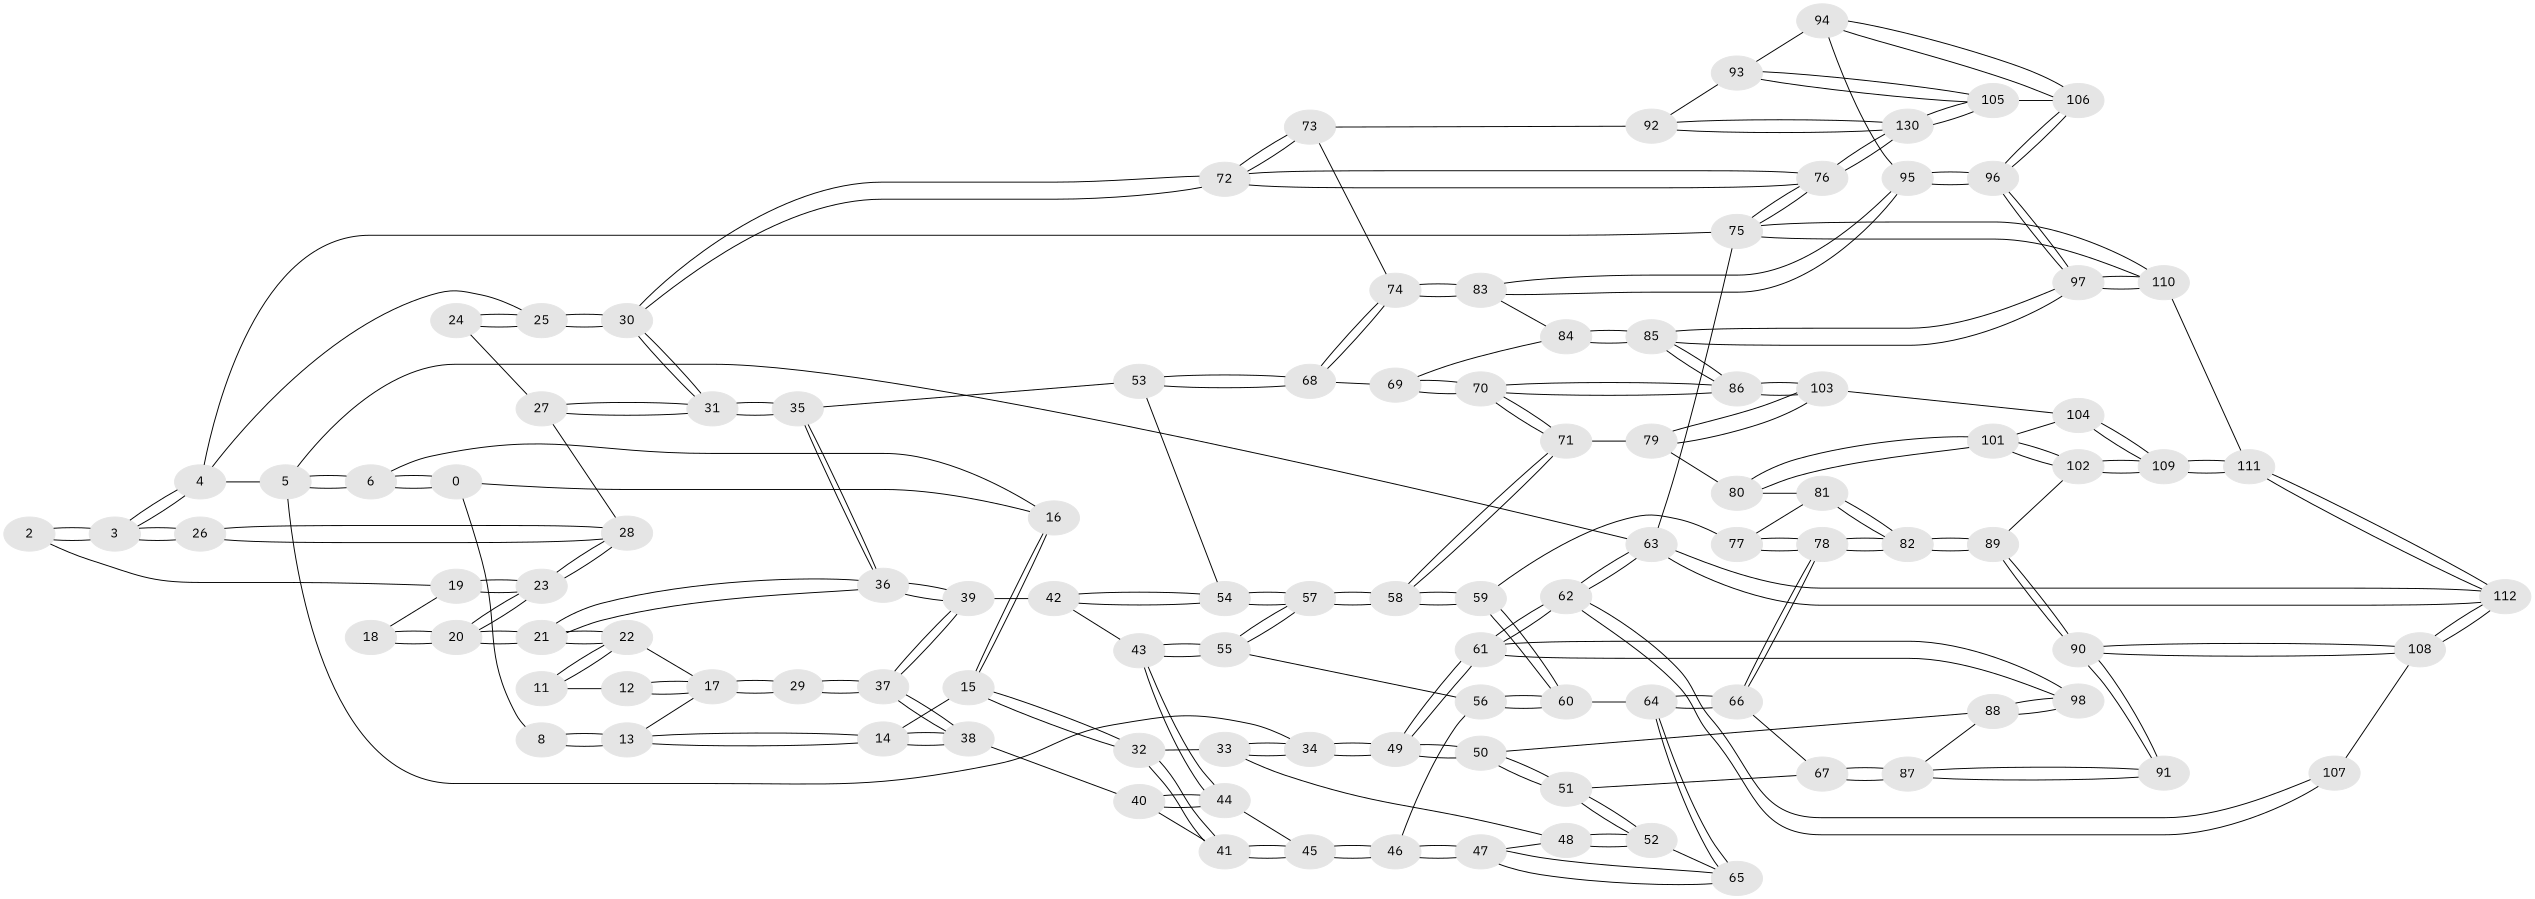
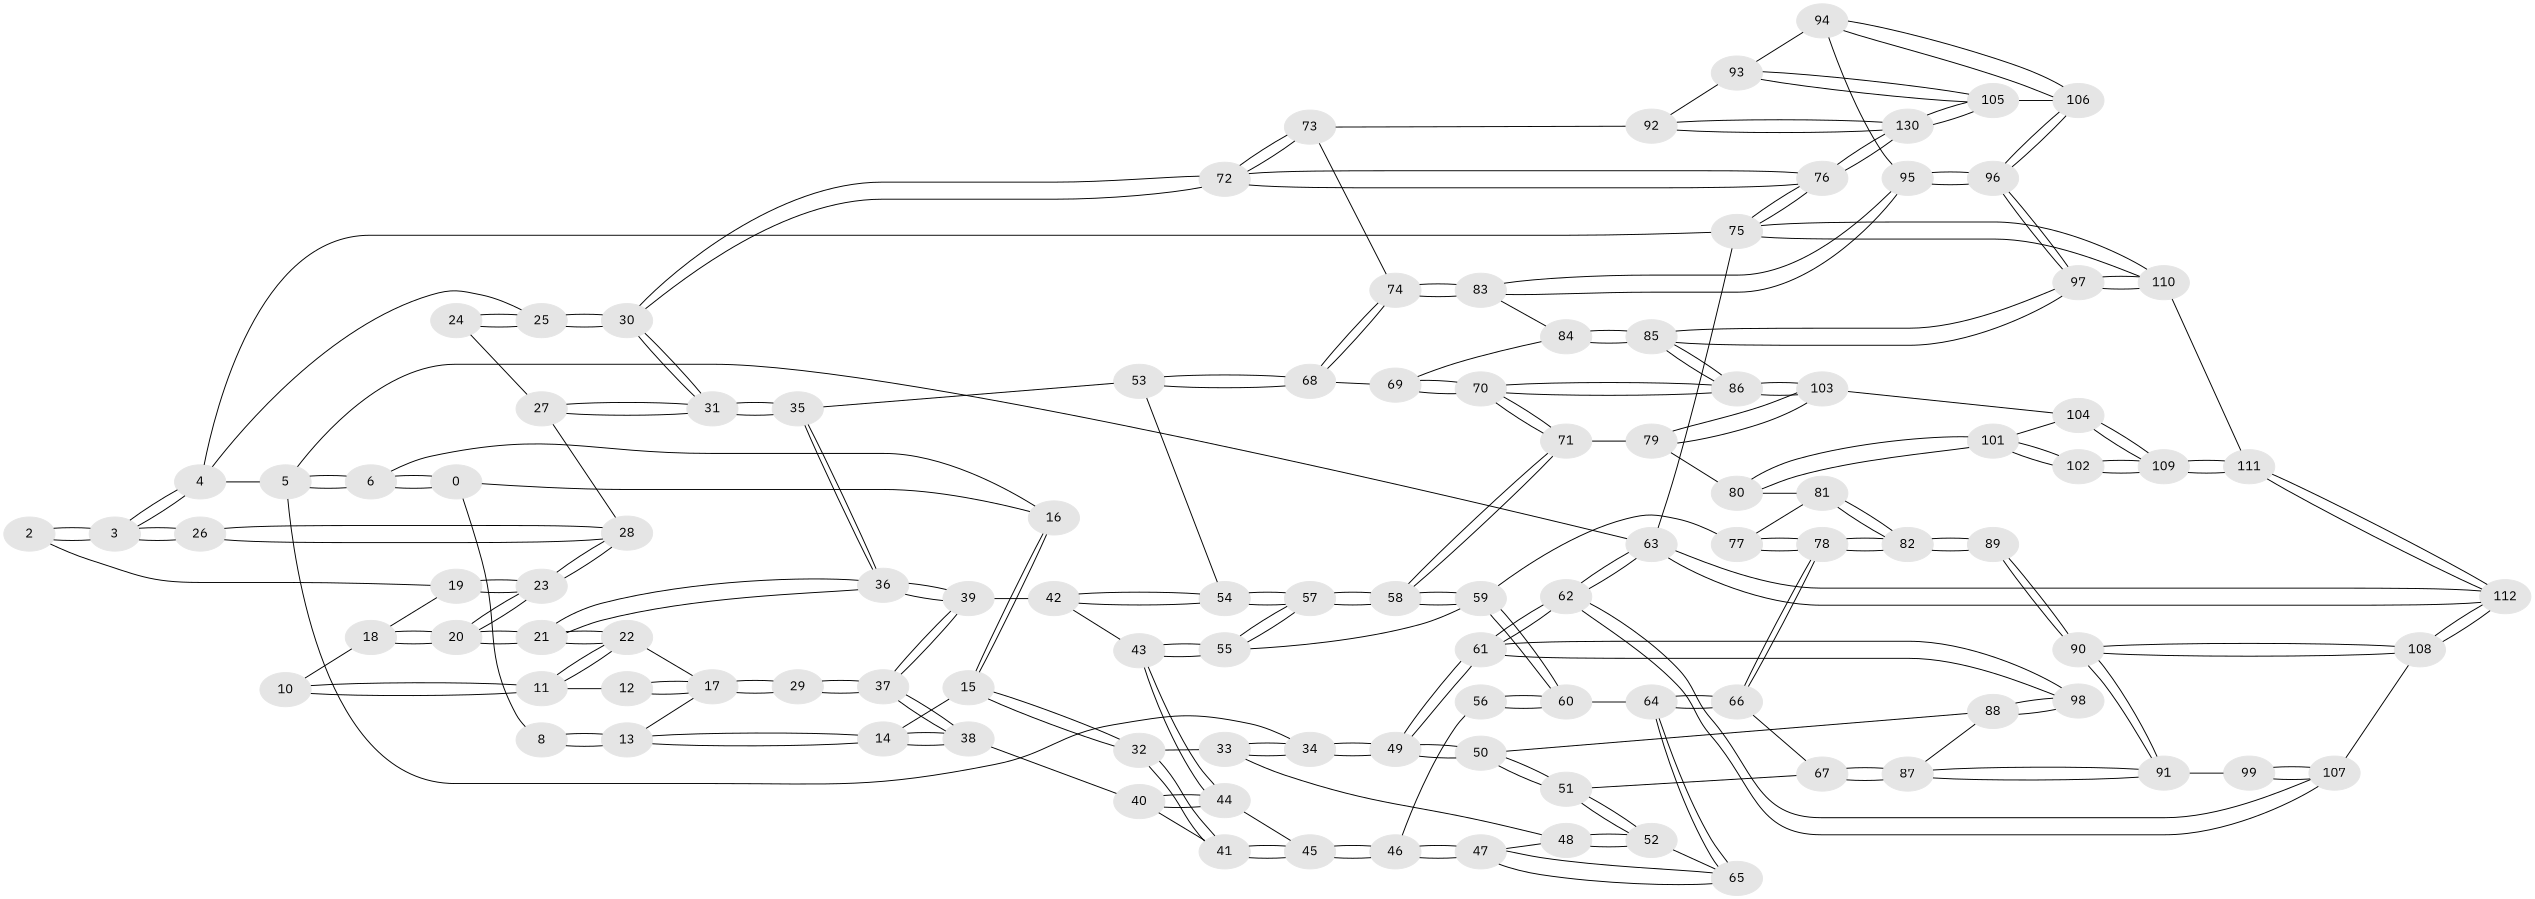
edge "102" -- "89": removed
edge "55" -- "56": now "55" -- "59"
node "10": added
node "99": added
